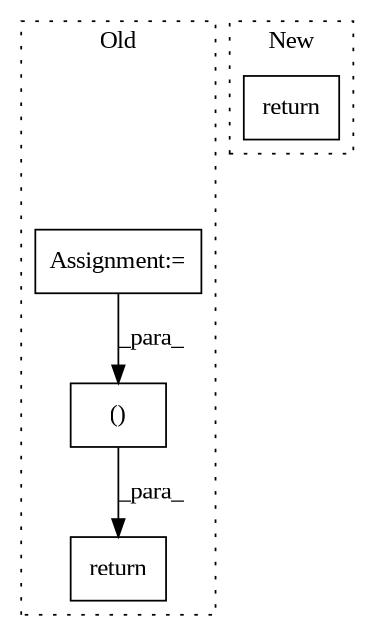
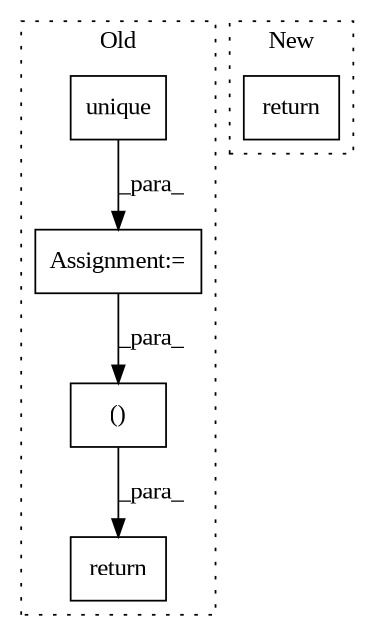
node "unique": added
